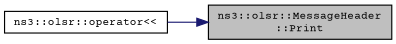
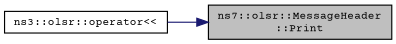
node "ns3::olsr::MessageHeader ::Print": label "ns3::olsr::MessageHeader ::Print" -> "ns7::olsr::MessageHeader ::Print"
